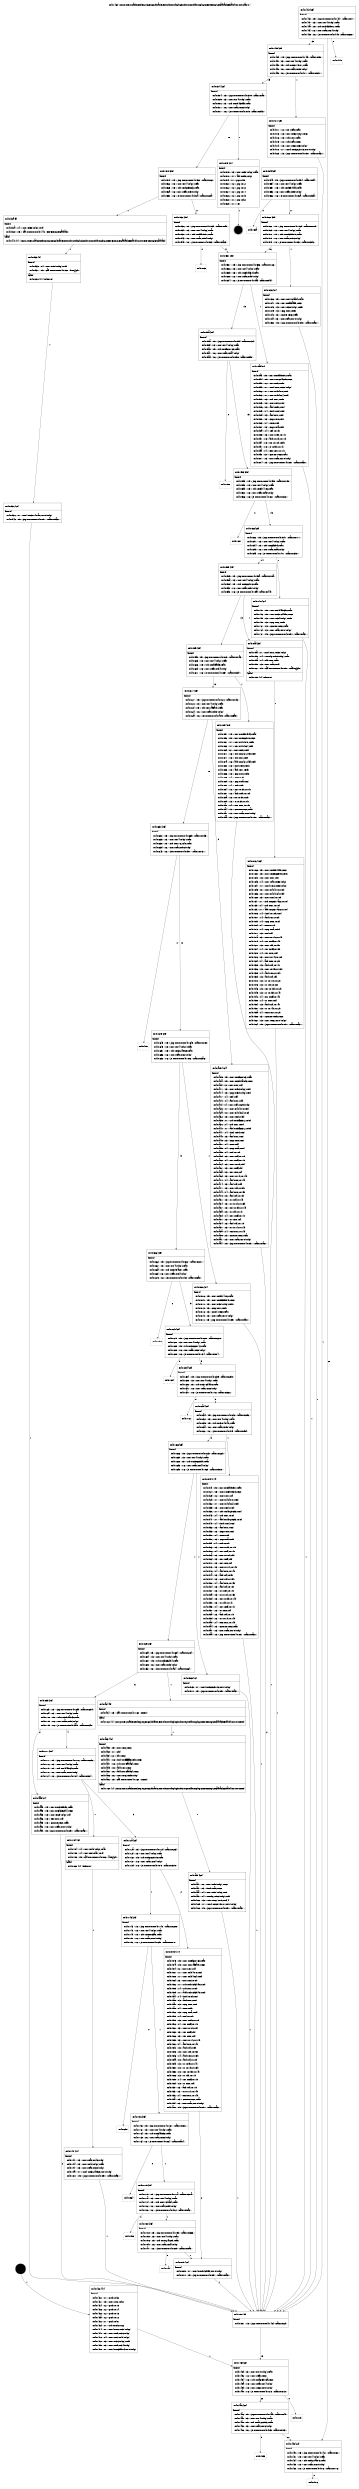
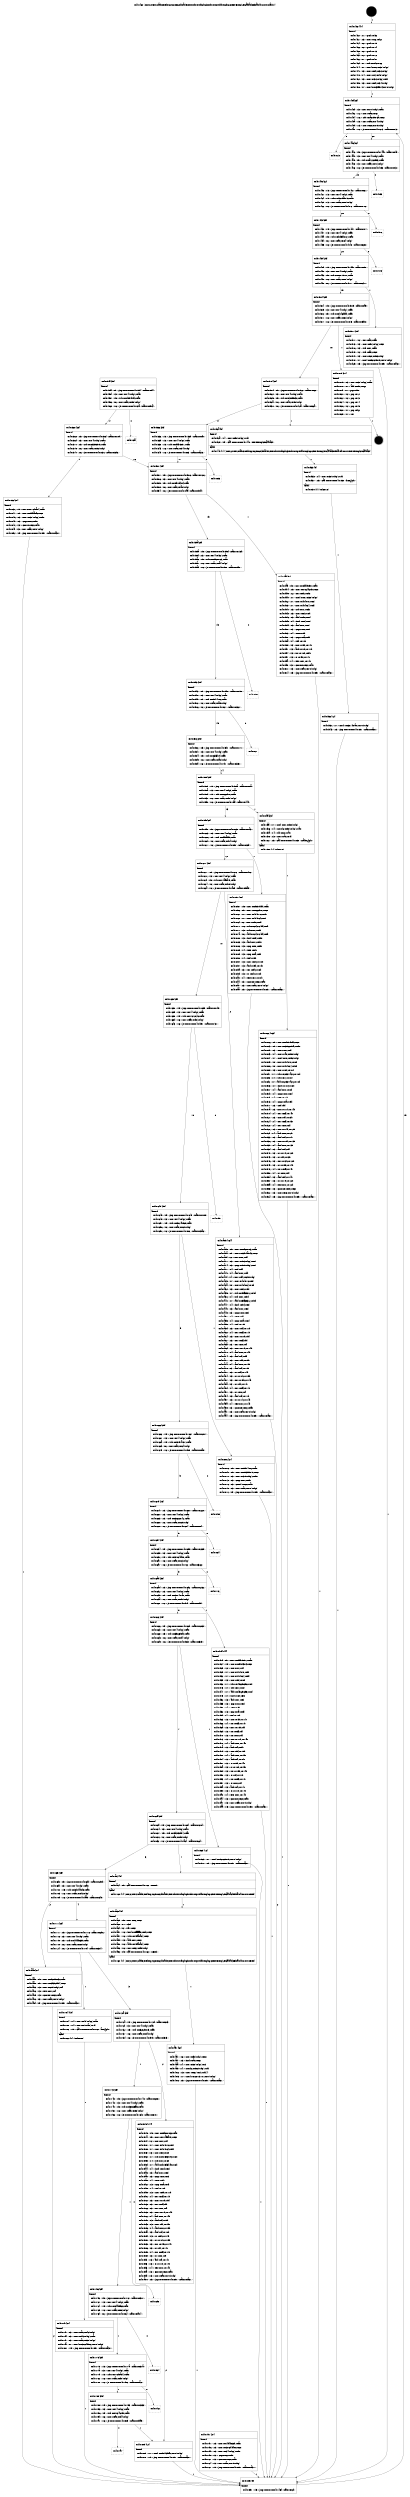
edge "0x4015cc [25]" -> "0x4017b1 [27]": removed, label "1"
edge "0x4014d2 [25]" -> "0x4014bc [22]": reversed
